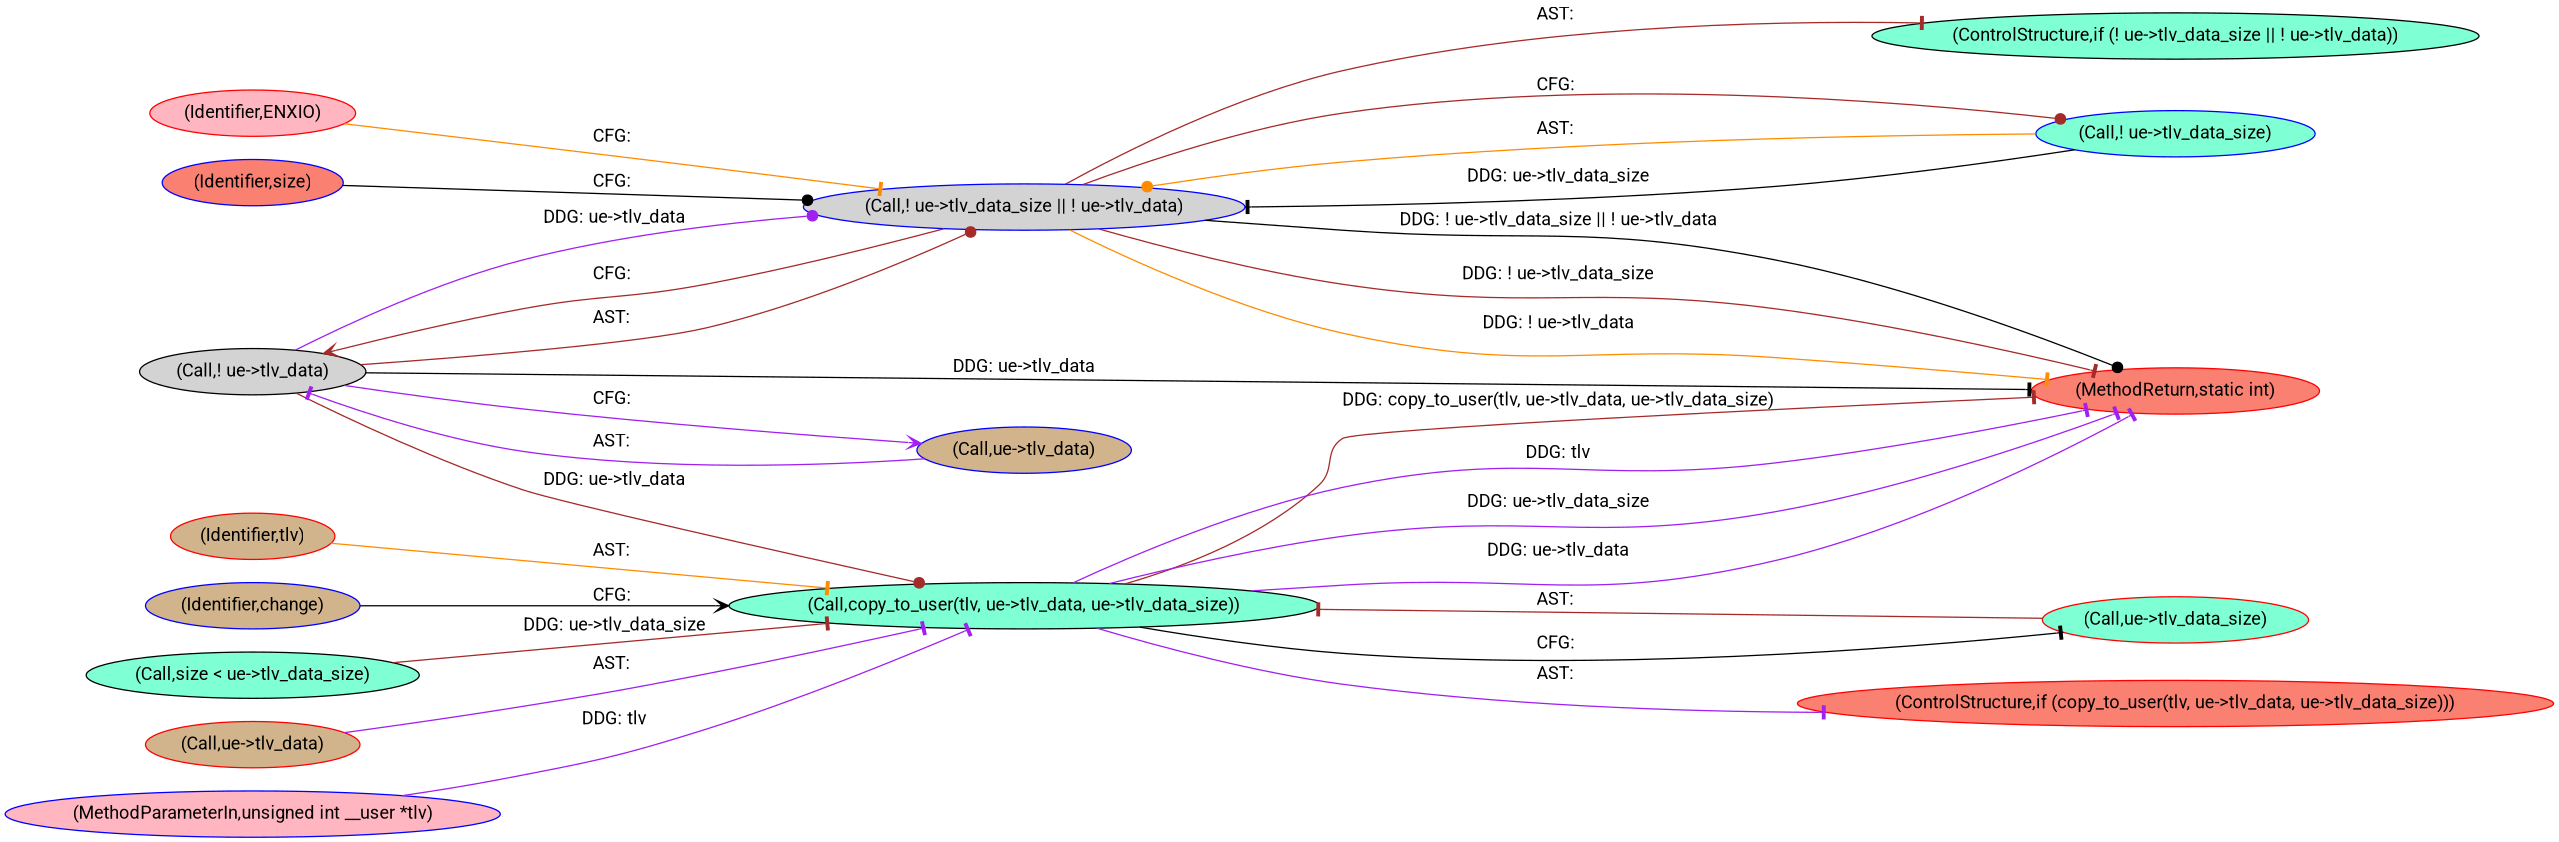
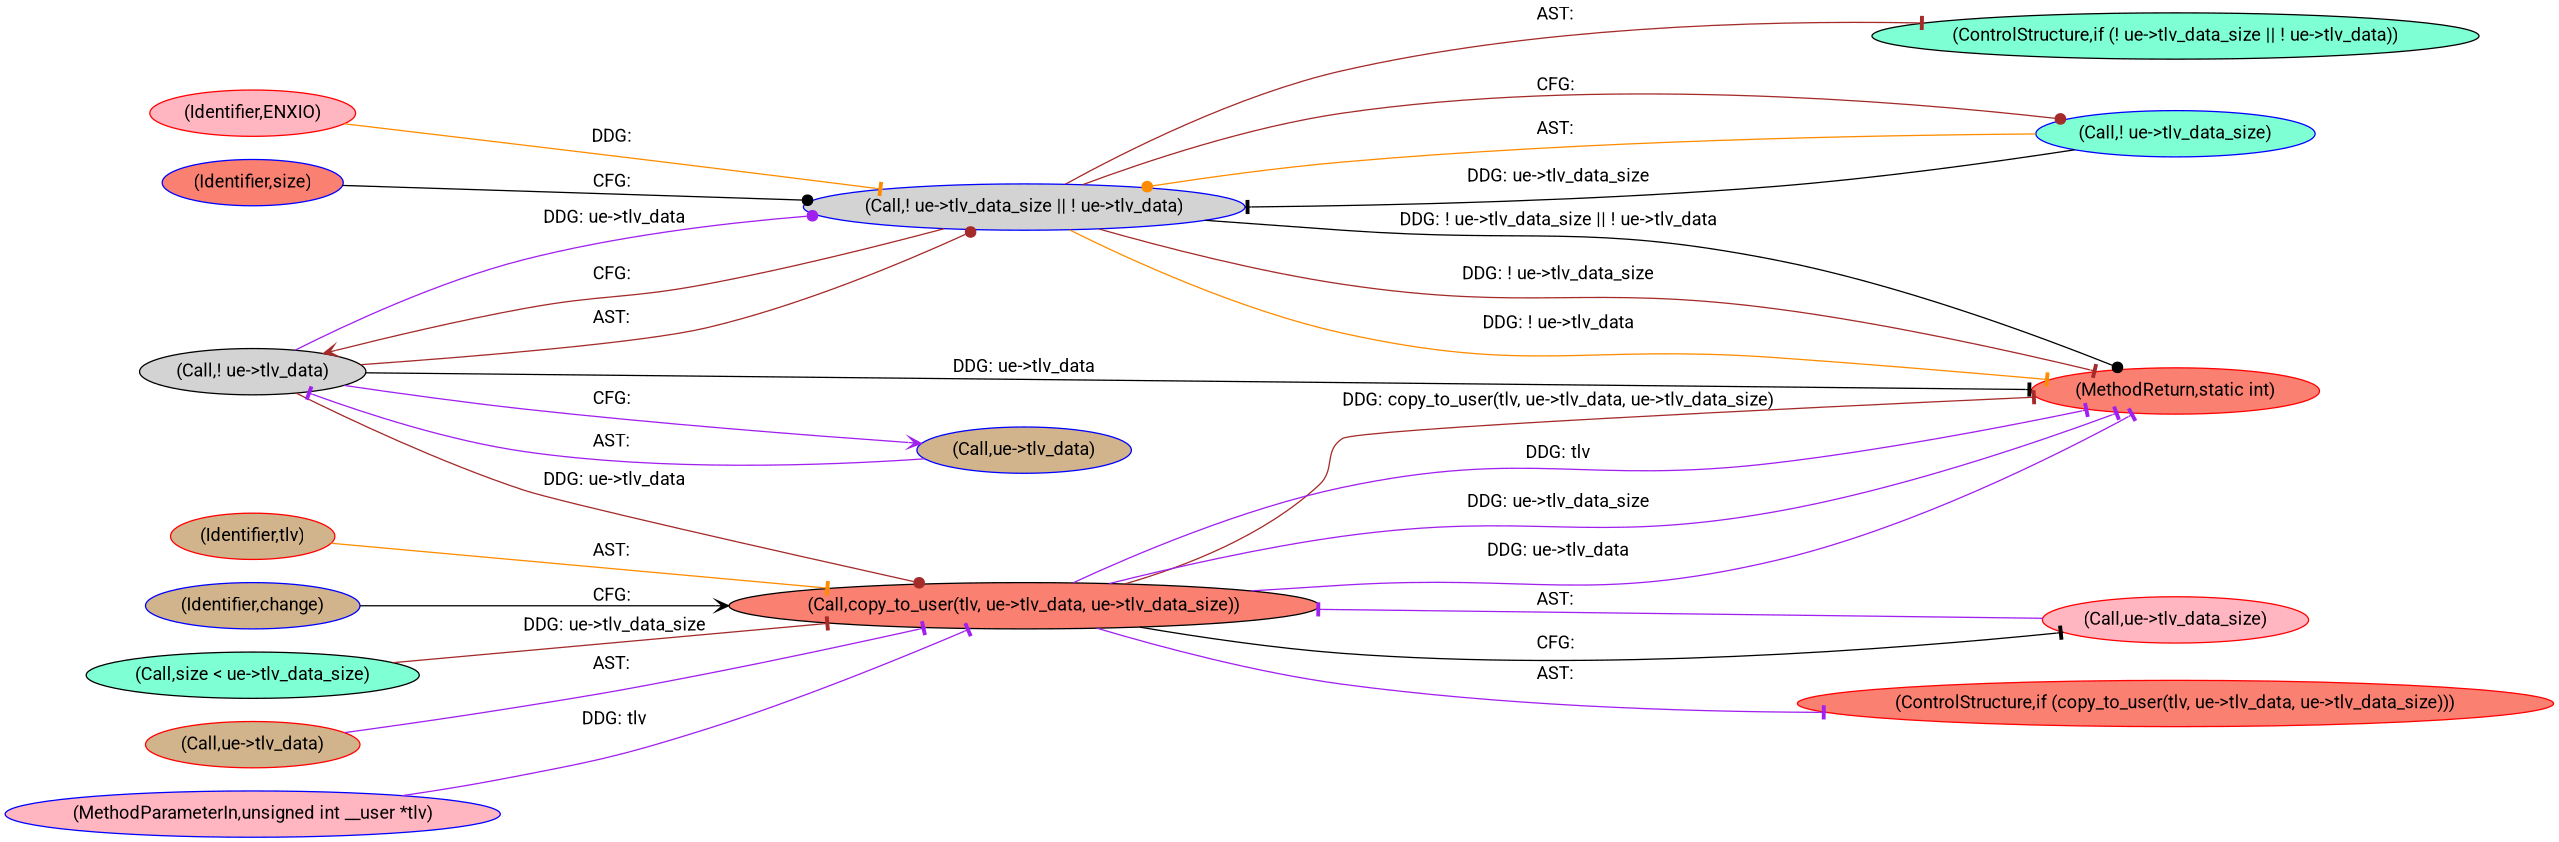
edge "(Identifier,ENXIO)" -> "(Call,! ue->tlv_data_size || ! ue->tlv_data)": label "CFG: " -> "DDG: "
node "(Call,copy_to_user(tlv, ue->tlv_data, ue->tlv_data_size))": fillcolor aquamarine -> salmon
edge "(Call,ue->tlv_data_size)" -> "(Call,copy_to_user(tlv, ue->tlv_data, ue->tlv_data_size))": color brown -> purple
node "(Call,ue->tlv_data_size)": fillcolor aquamarine -> lightpink
